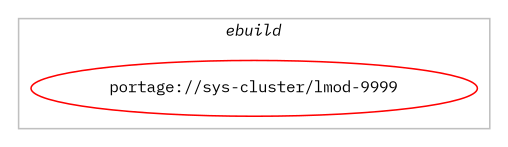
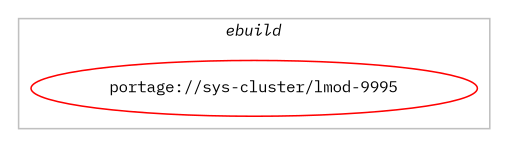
node "portage://sys-cluster/lmod-9999": label "portage://sys-cluster/lmod-9999" -> "portage://sys-cluster/lmod-9995"
